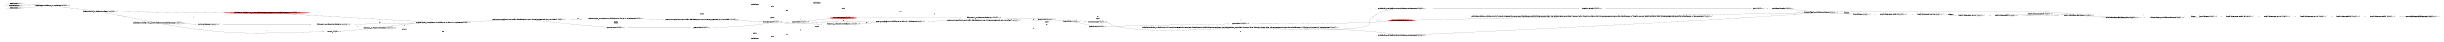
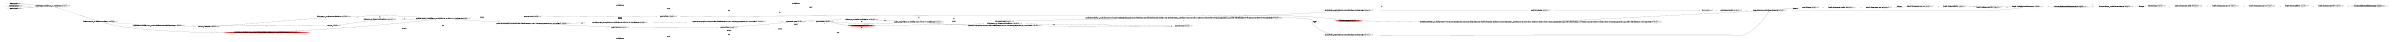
node "queryResult.setShardIndex(1)@@@21@@@['1', '1', '1']": removed
